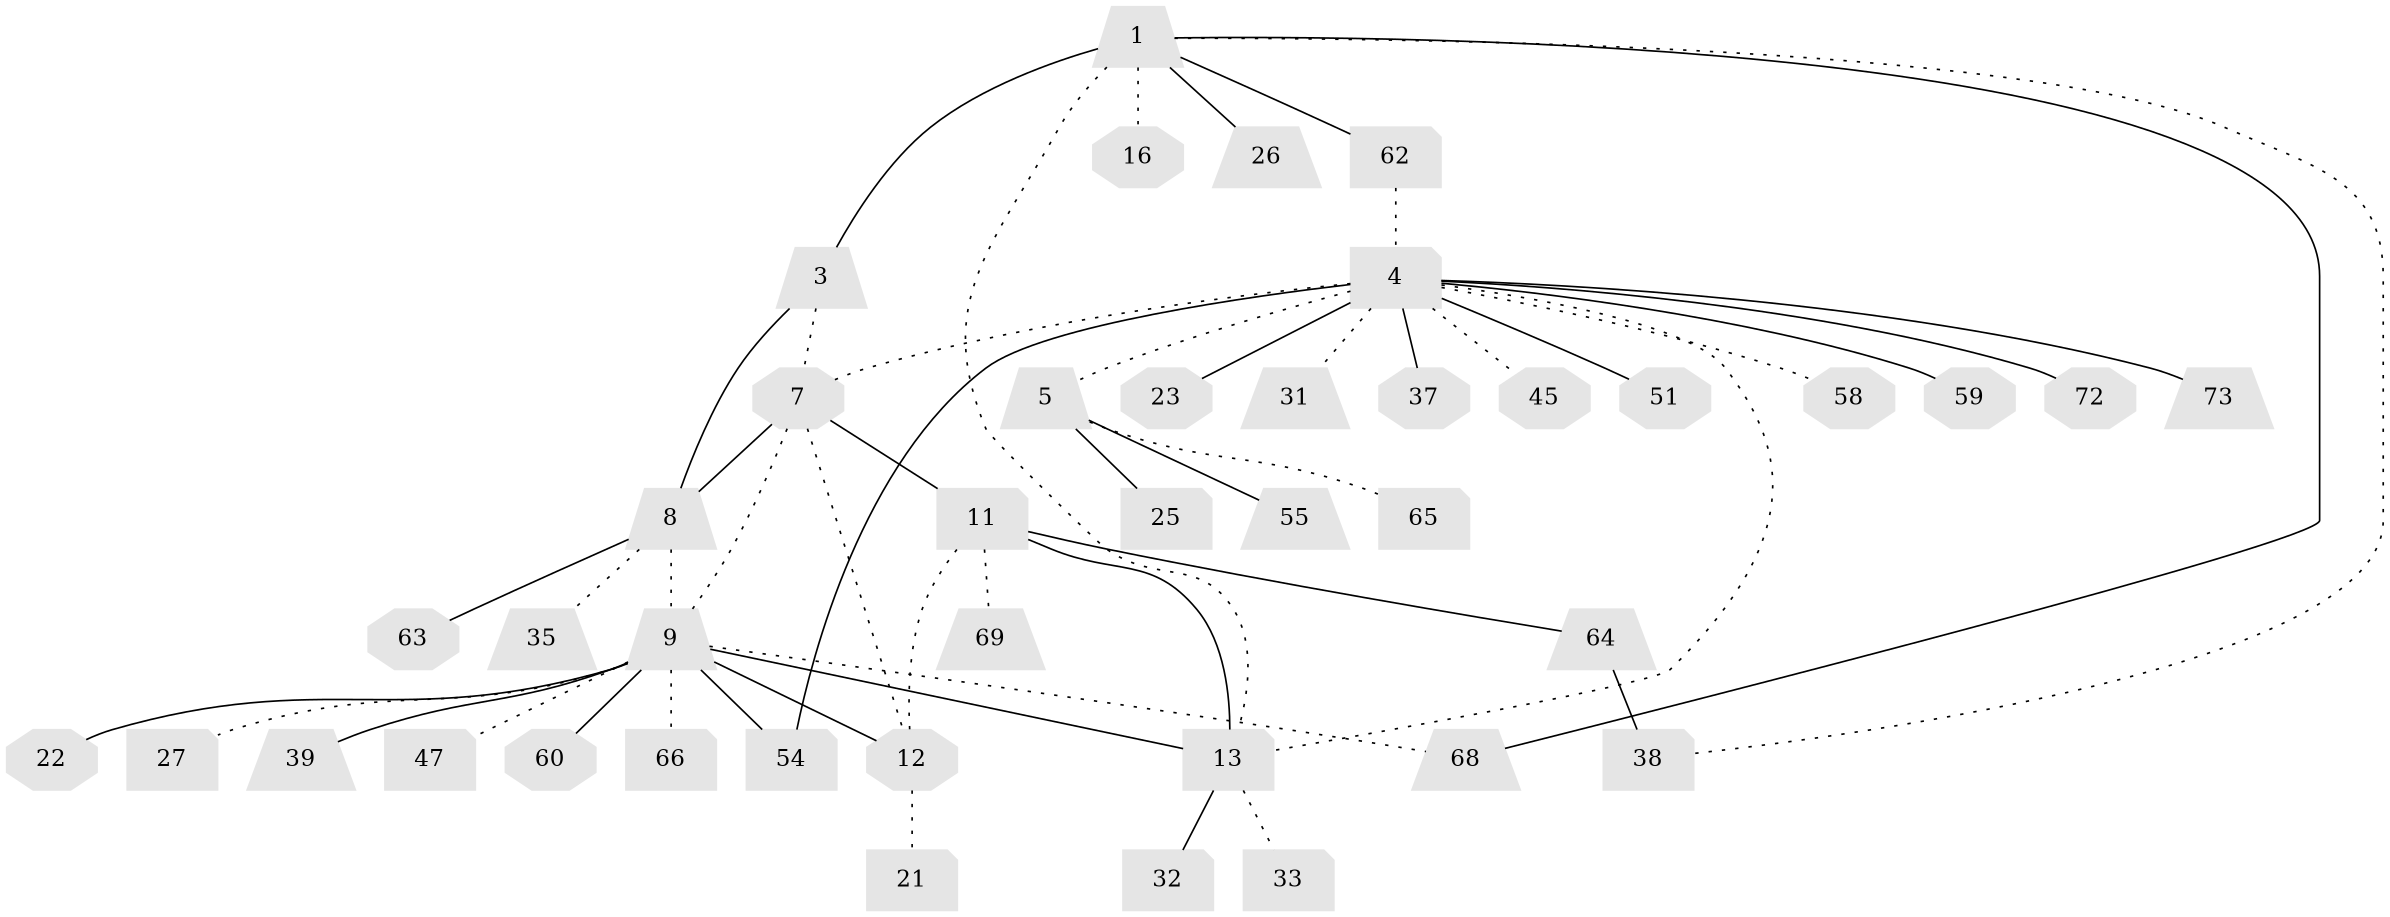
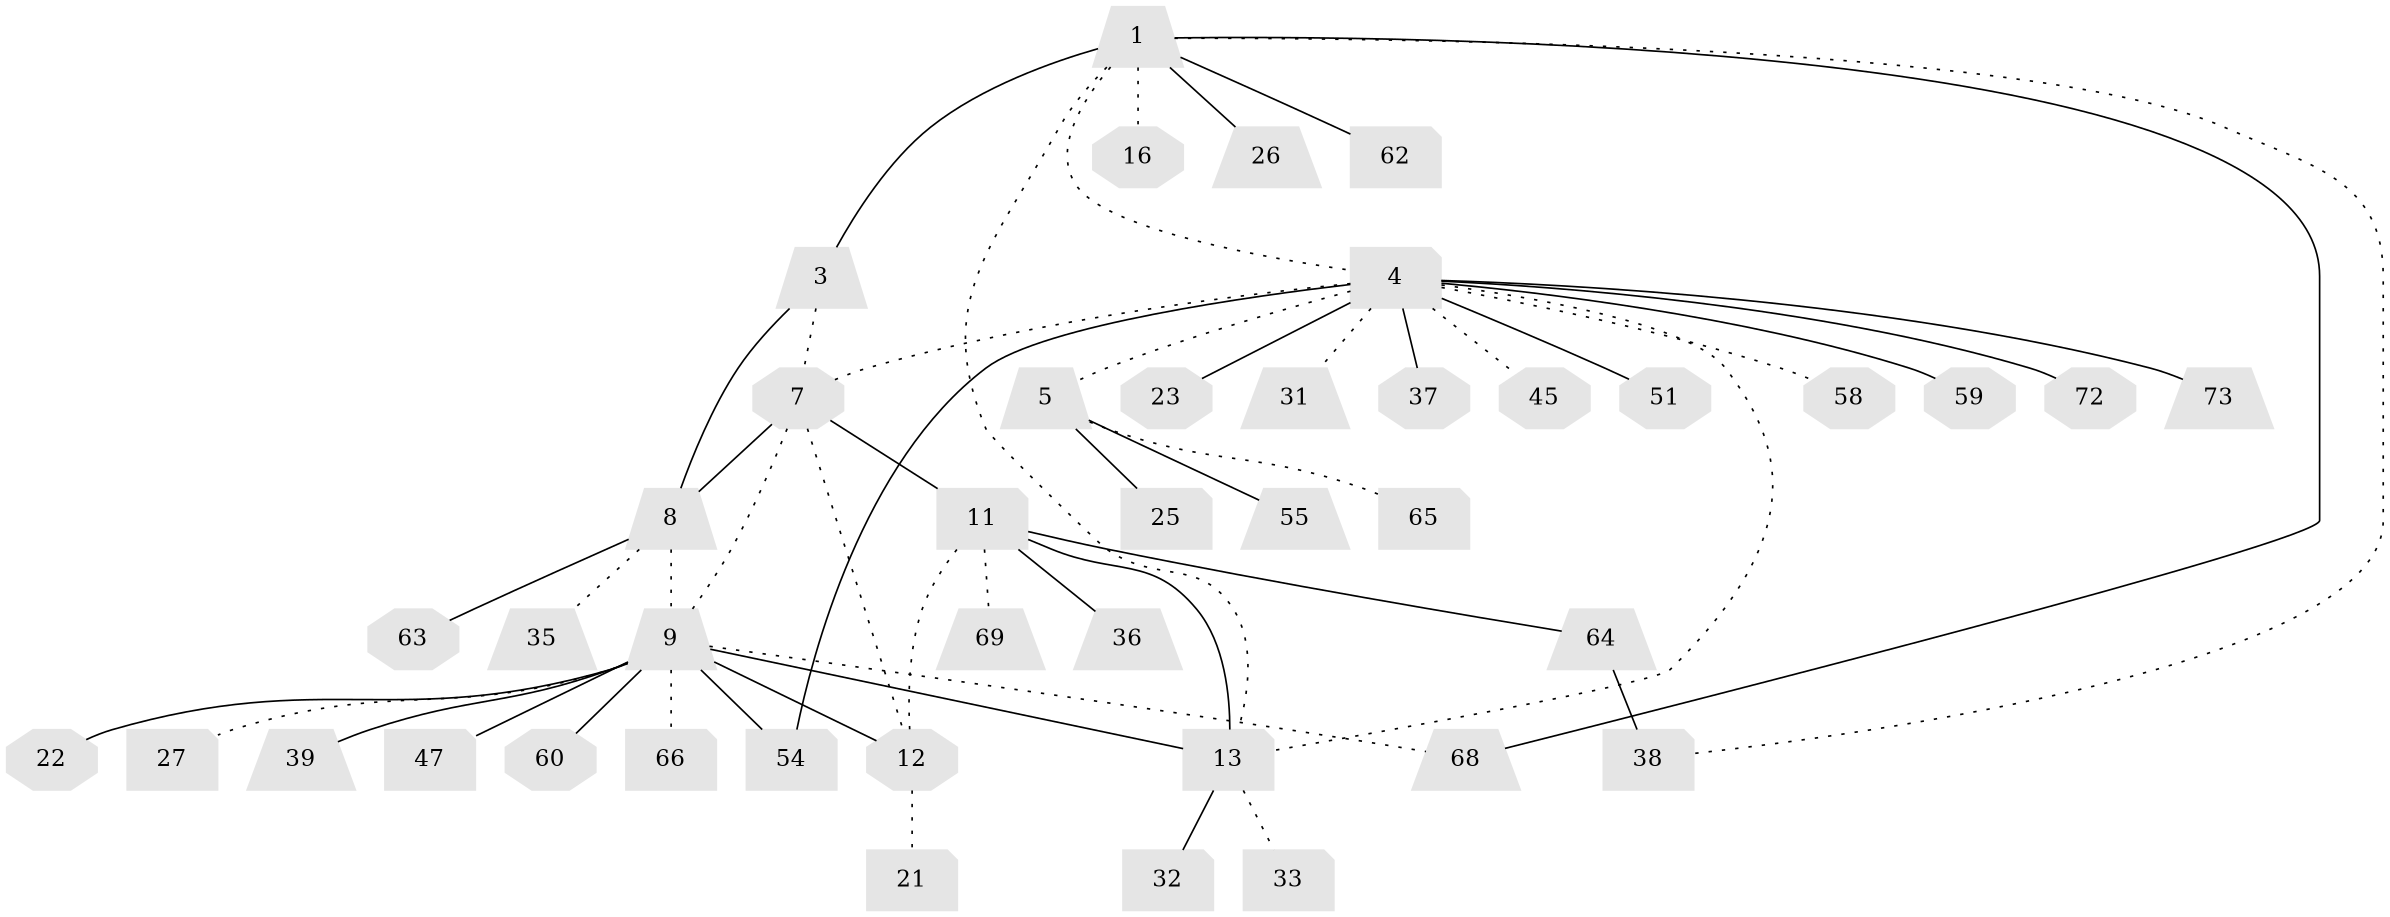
edge "62" -- "4": now "1" -- "4"
node "36": added
edge "9" -- "47": style dotted -> solid
